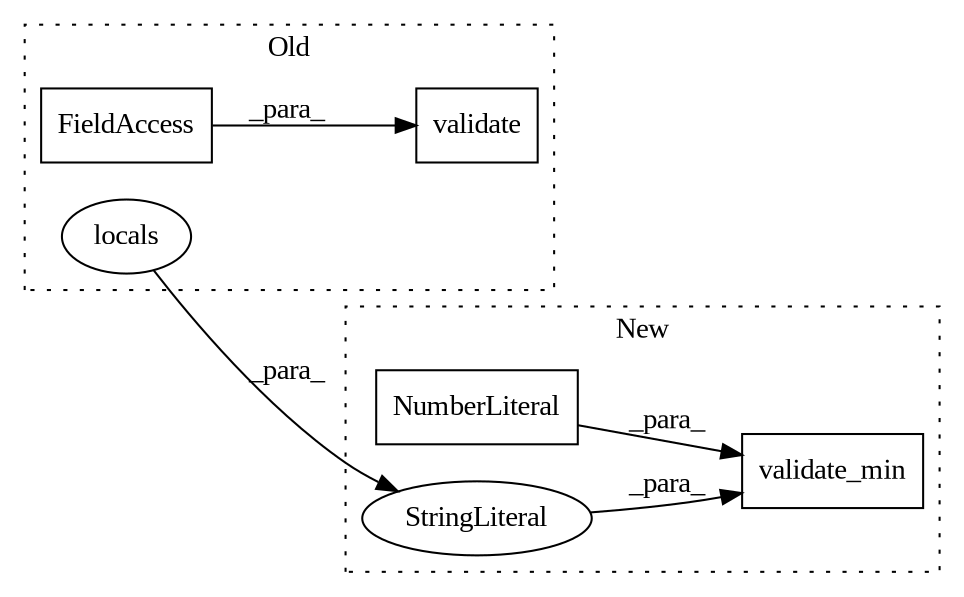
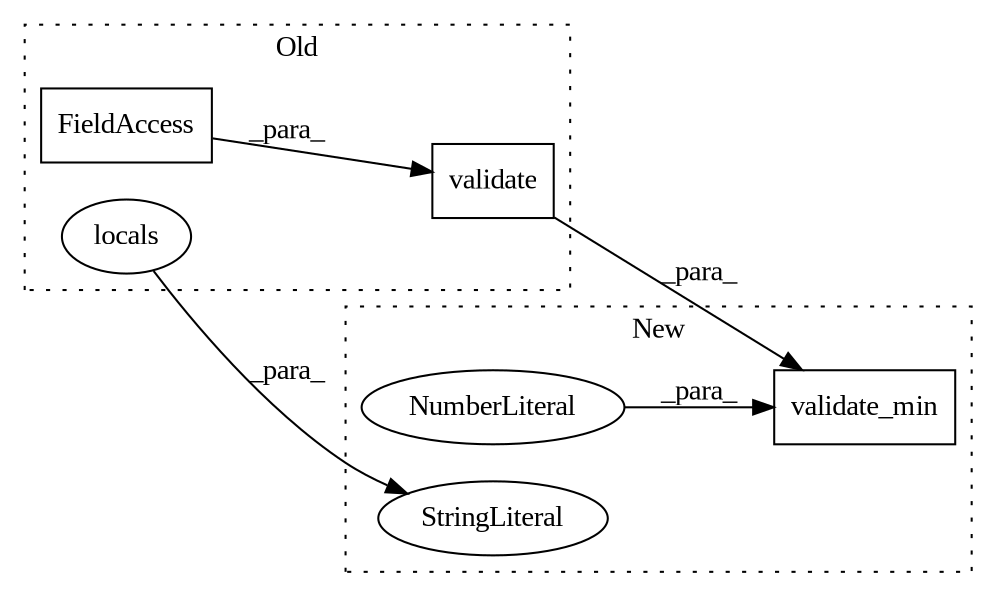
node "NumberLiteral": shape box -> ellipse
edge "StringLiteral" -> "validate_min": now "validate" -> "validate_min"
